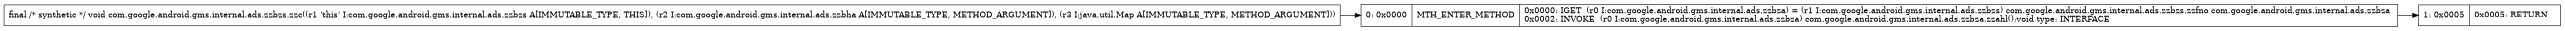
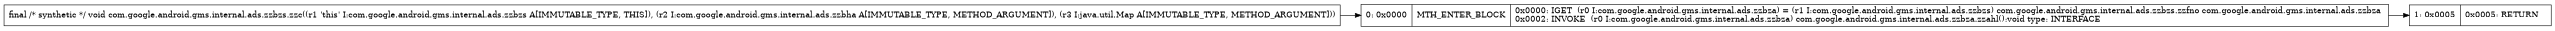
node "0: 0x0000": text "MTH_ENTER_METHOD" -> "MTH_ENTER_BLOCK"
